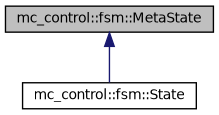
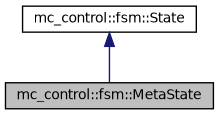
edge "mc_control::fsm::State" -> "mc_control::fsm::MetaState": reversed
